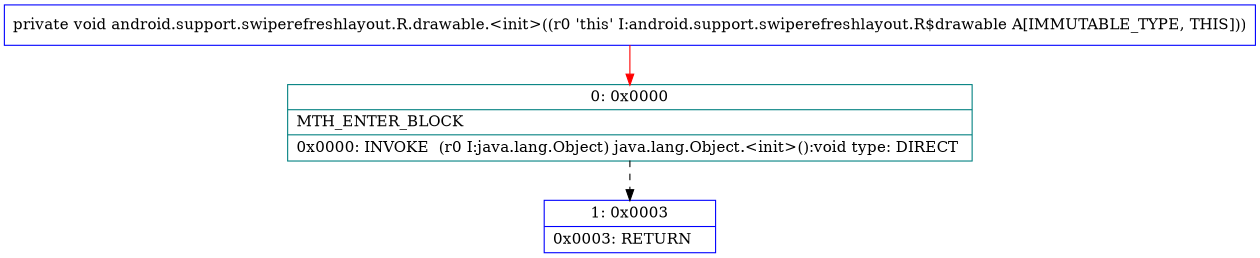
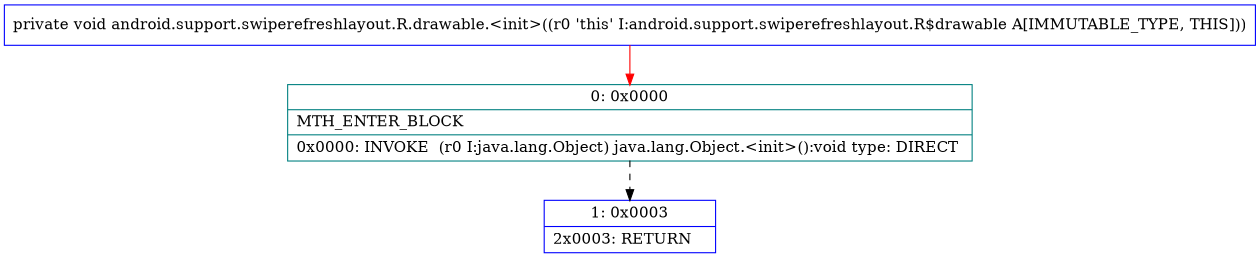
node "1: 0x0003": text "0x0003: RETURN" -> "2x0003: RETURN"
